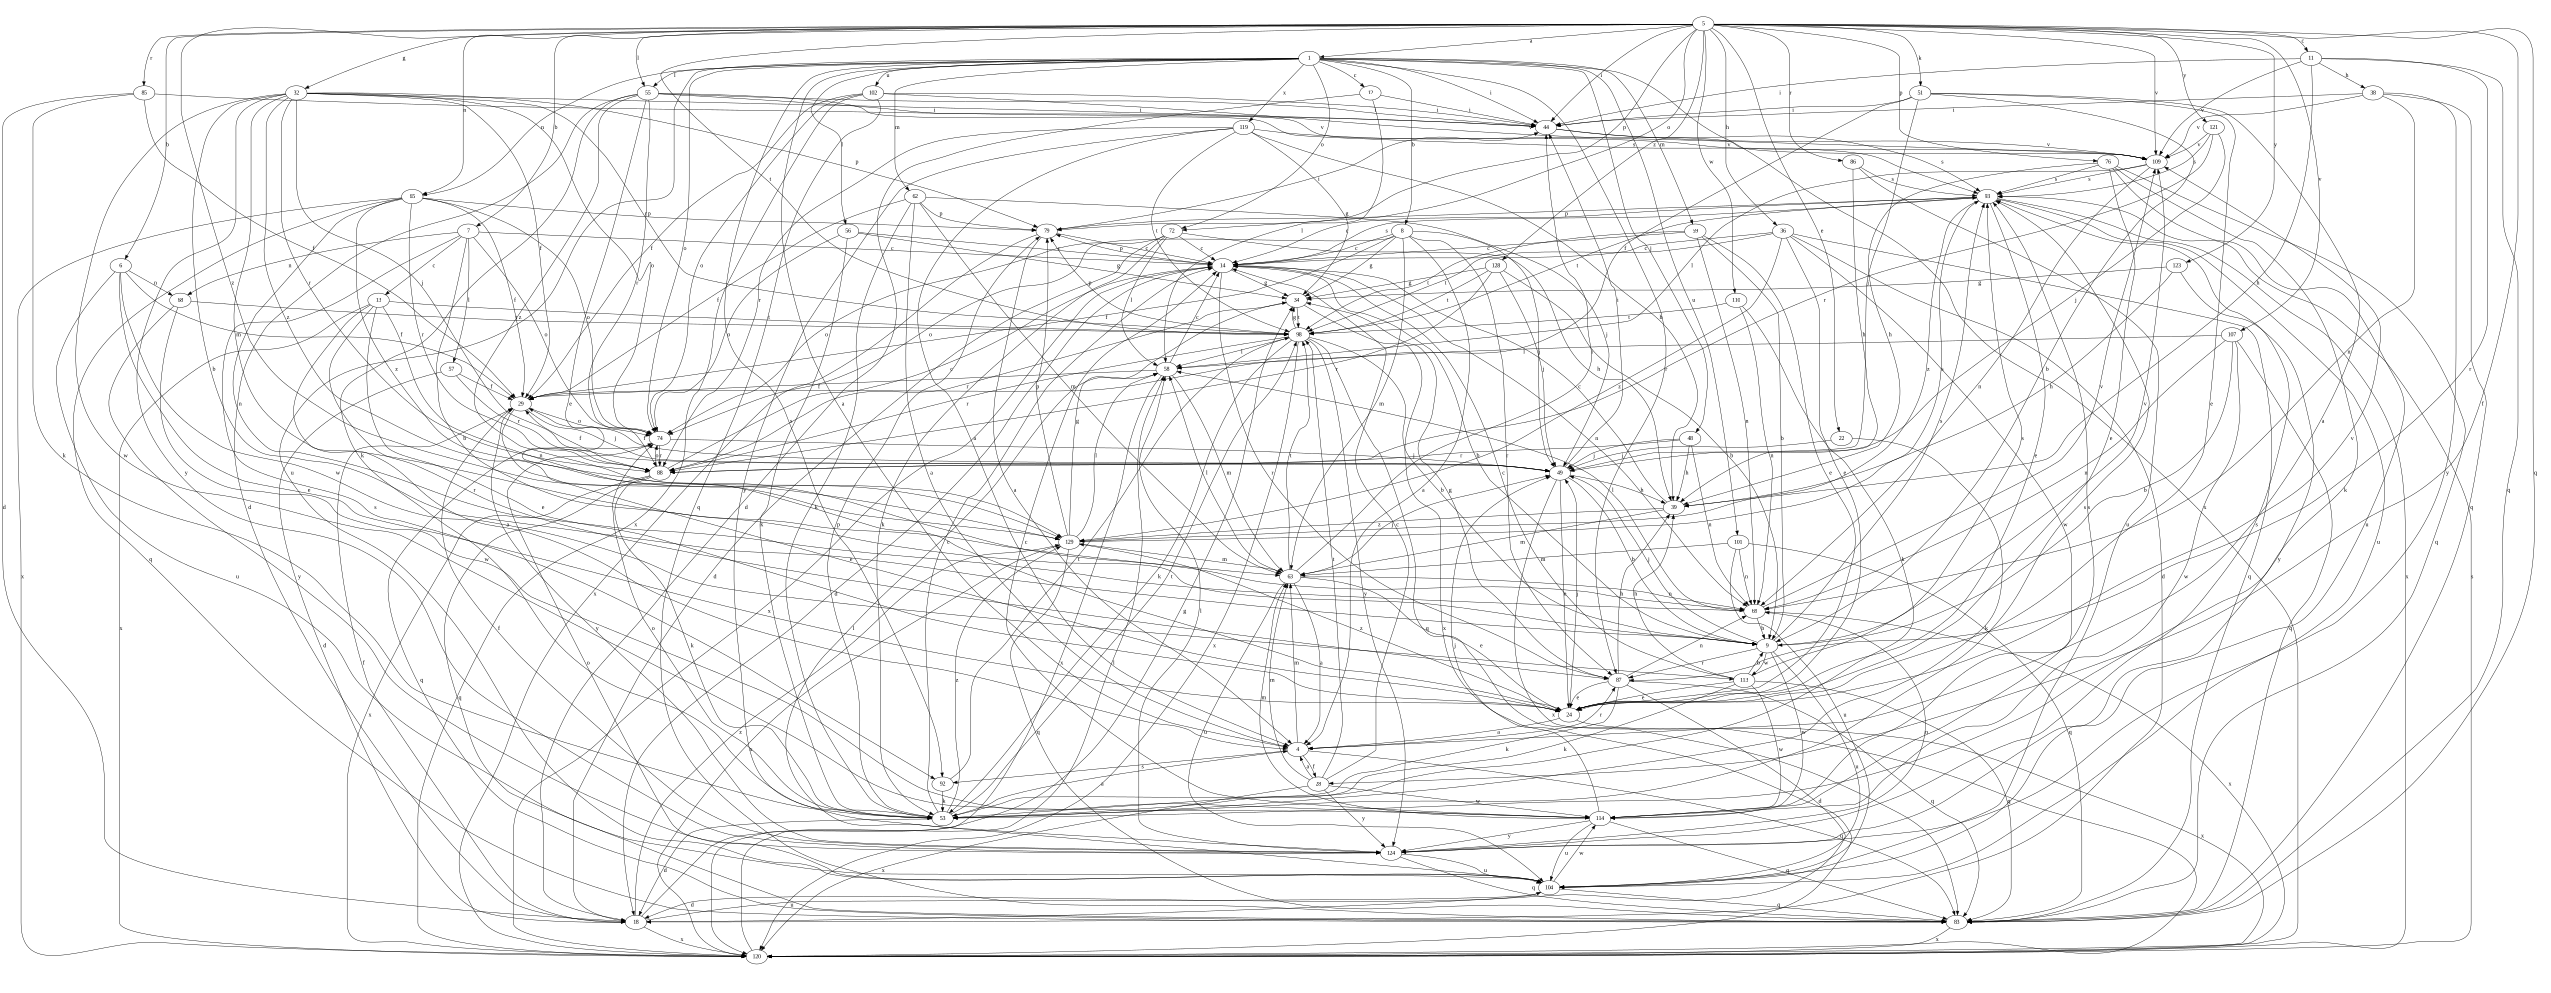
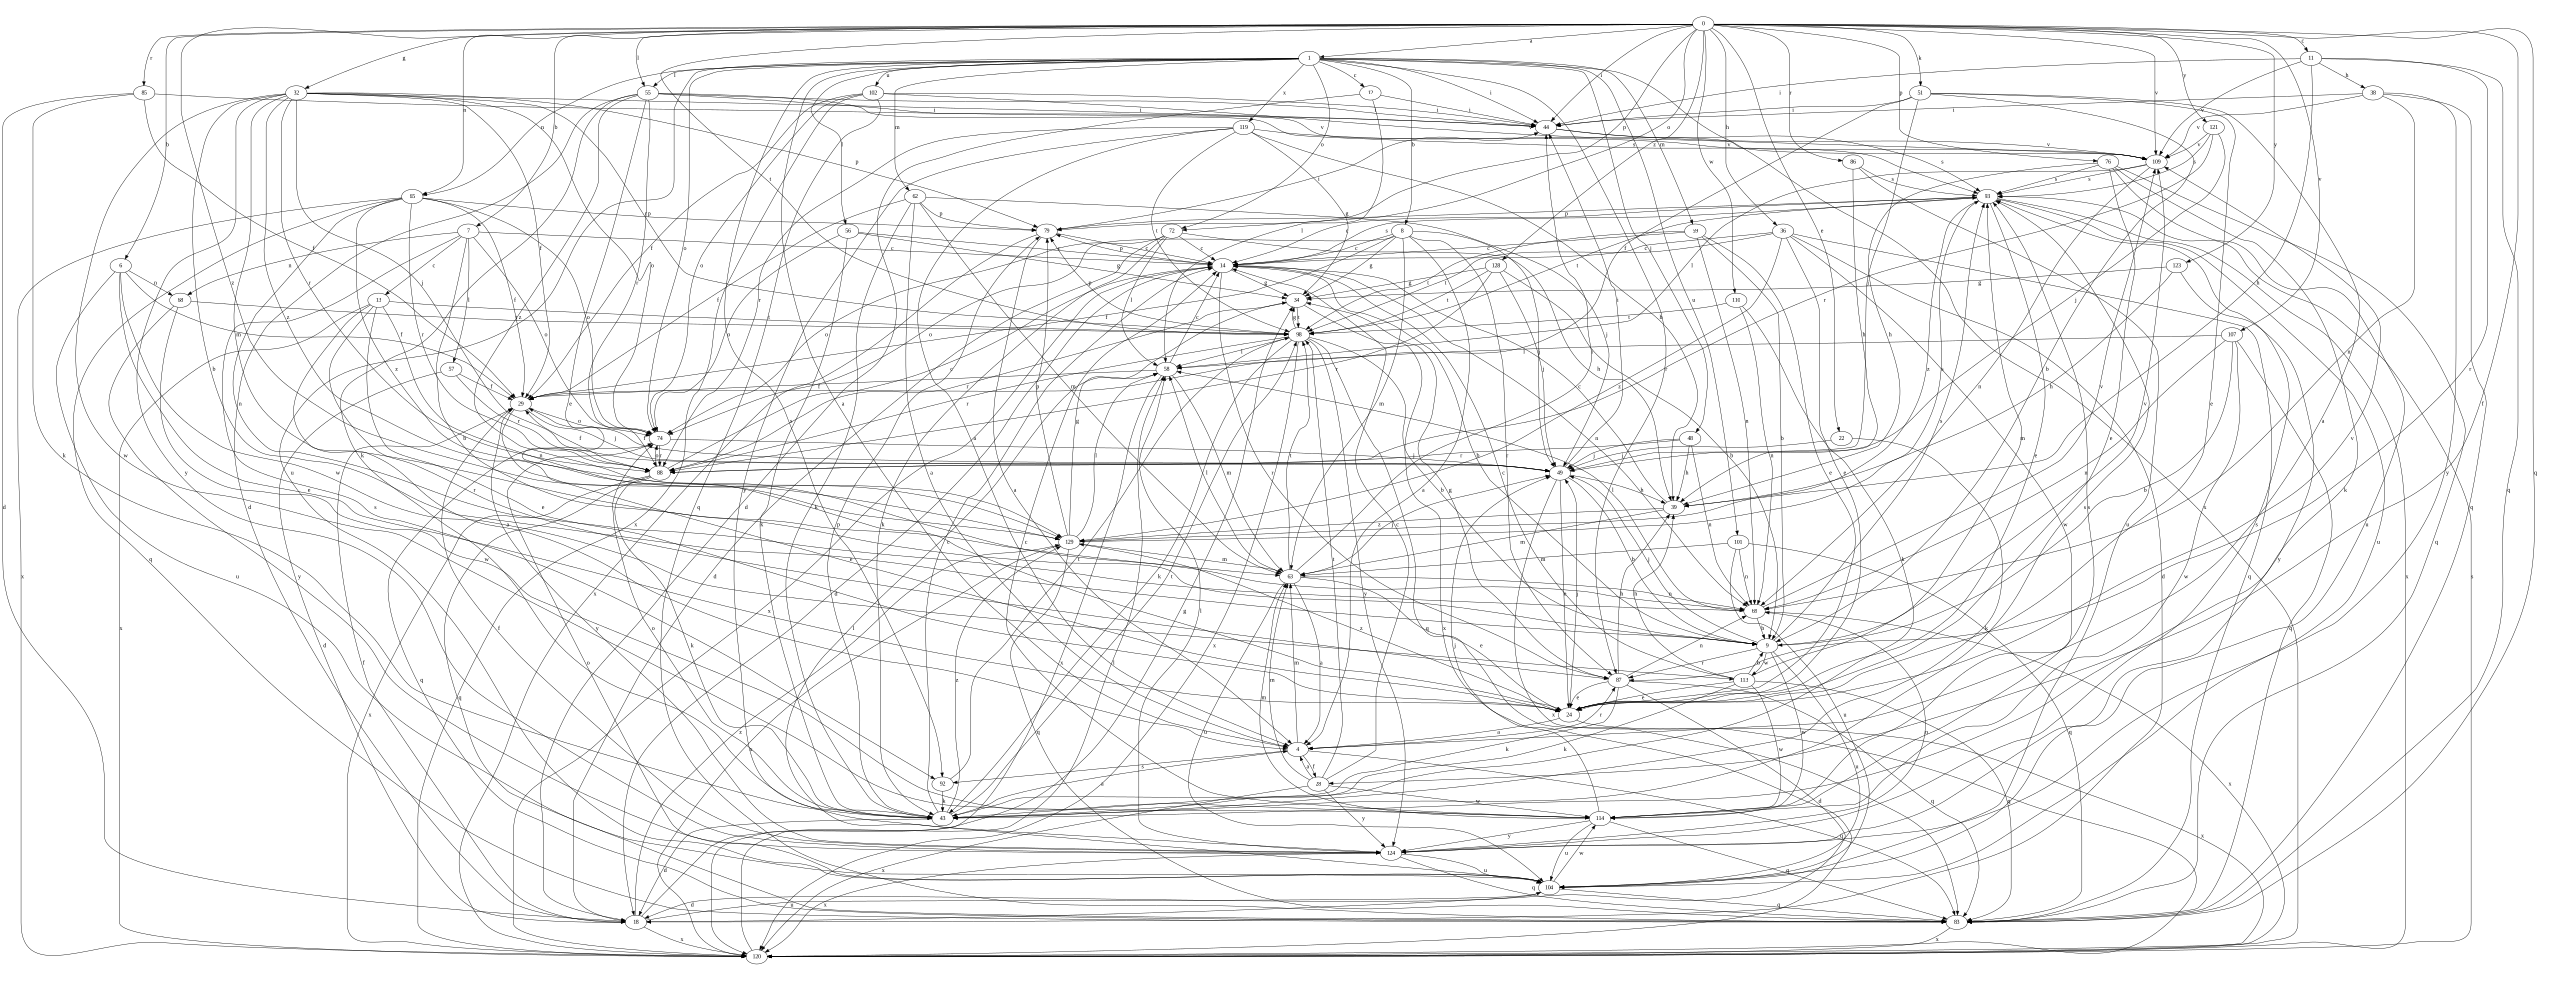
node "5": label "5" -> "0"
edge "113" -> "93": label "s" -> "m"
node "53": label "53" -> "43"
edge "124" -> "120": added, label "x"
